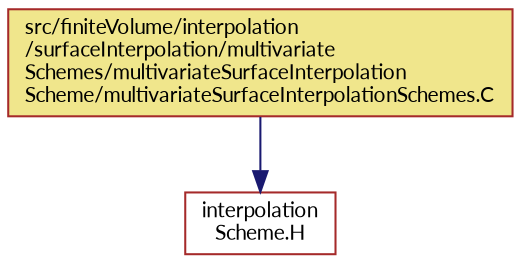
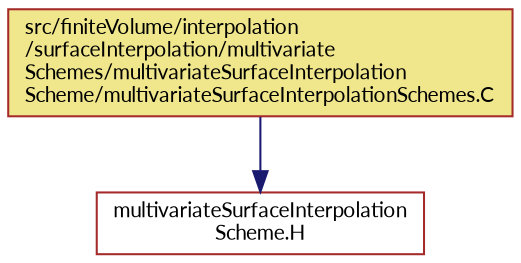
node "interpolation Scheme.H": label "interpolation Scheme.H" -> "multivariateSurfaceInterpolation Scheme.H"
